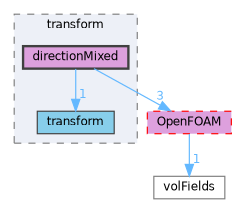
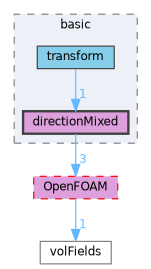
cluster "transform": label "transform" -> "basic"
edge "directionMixed" -> "transform": reversed
